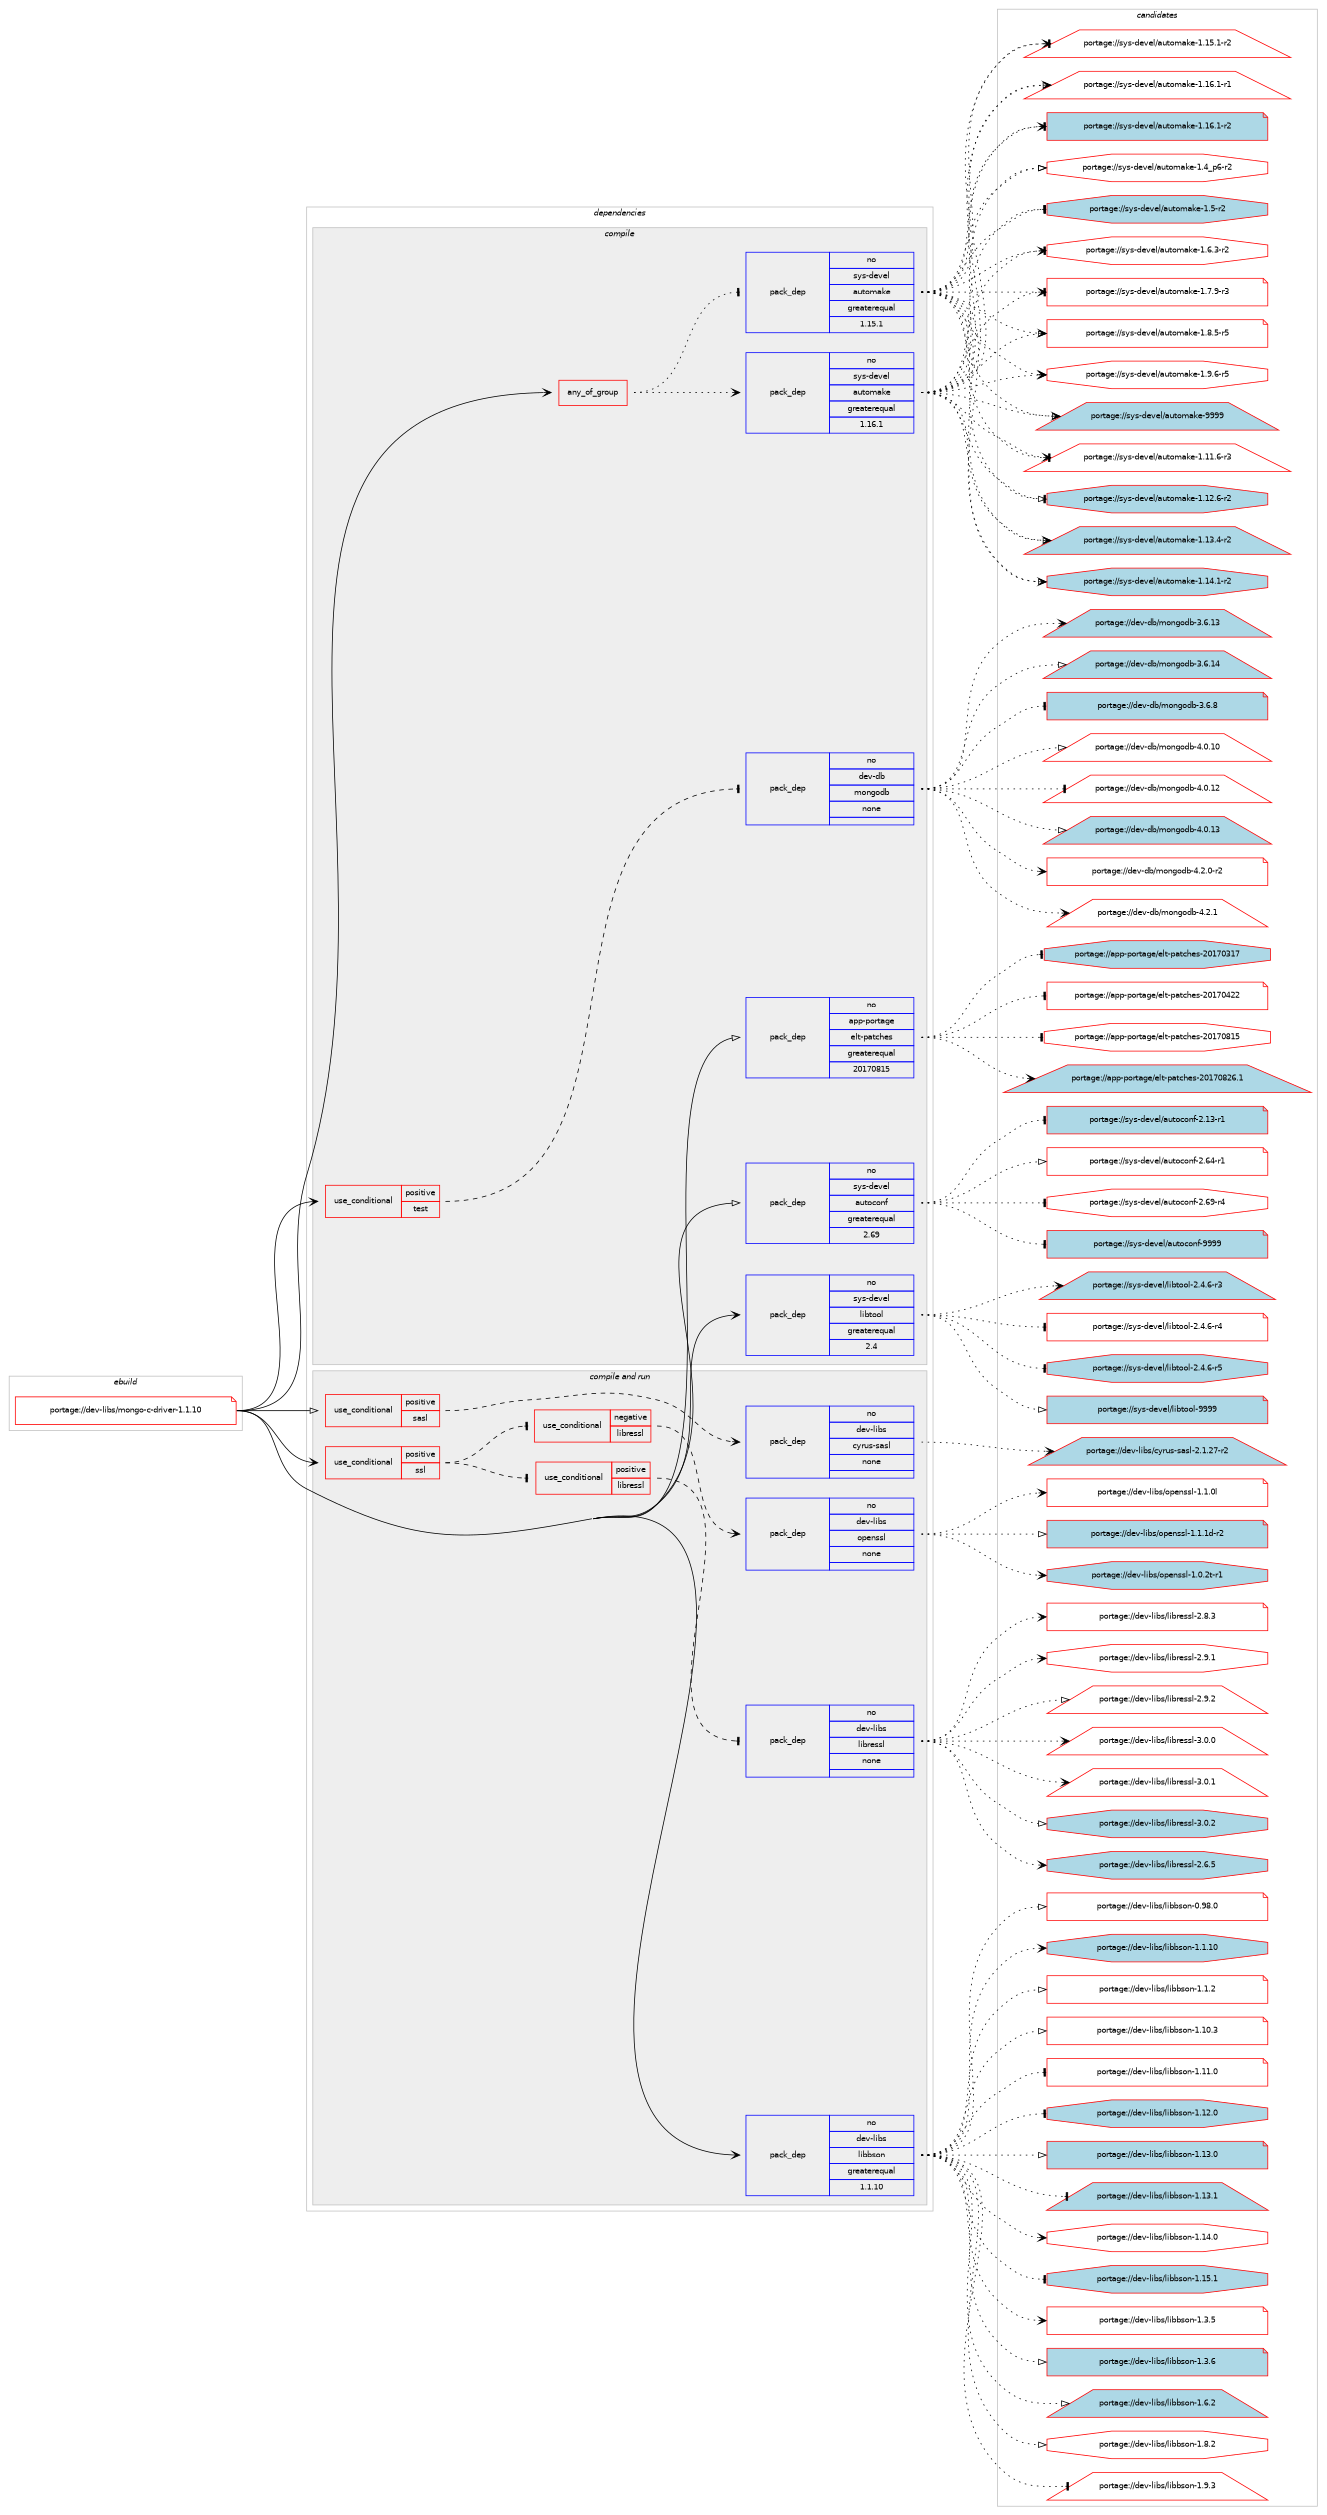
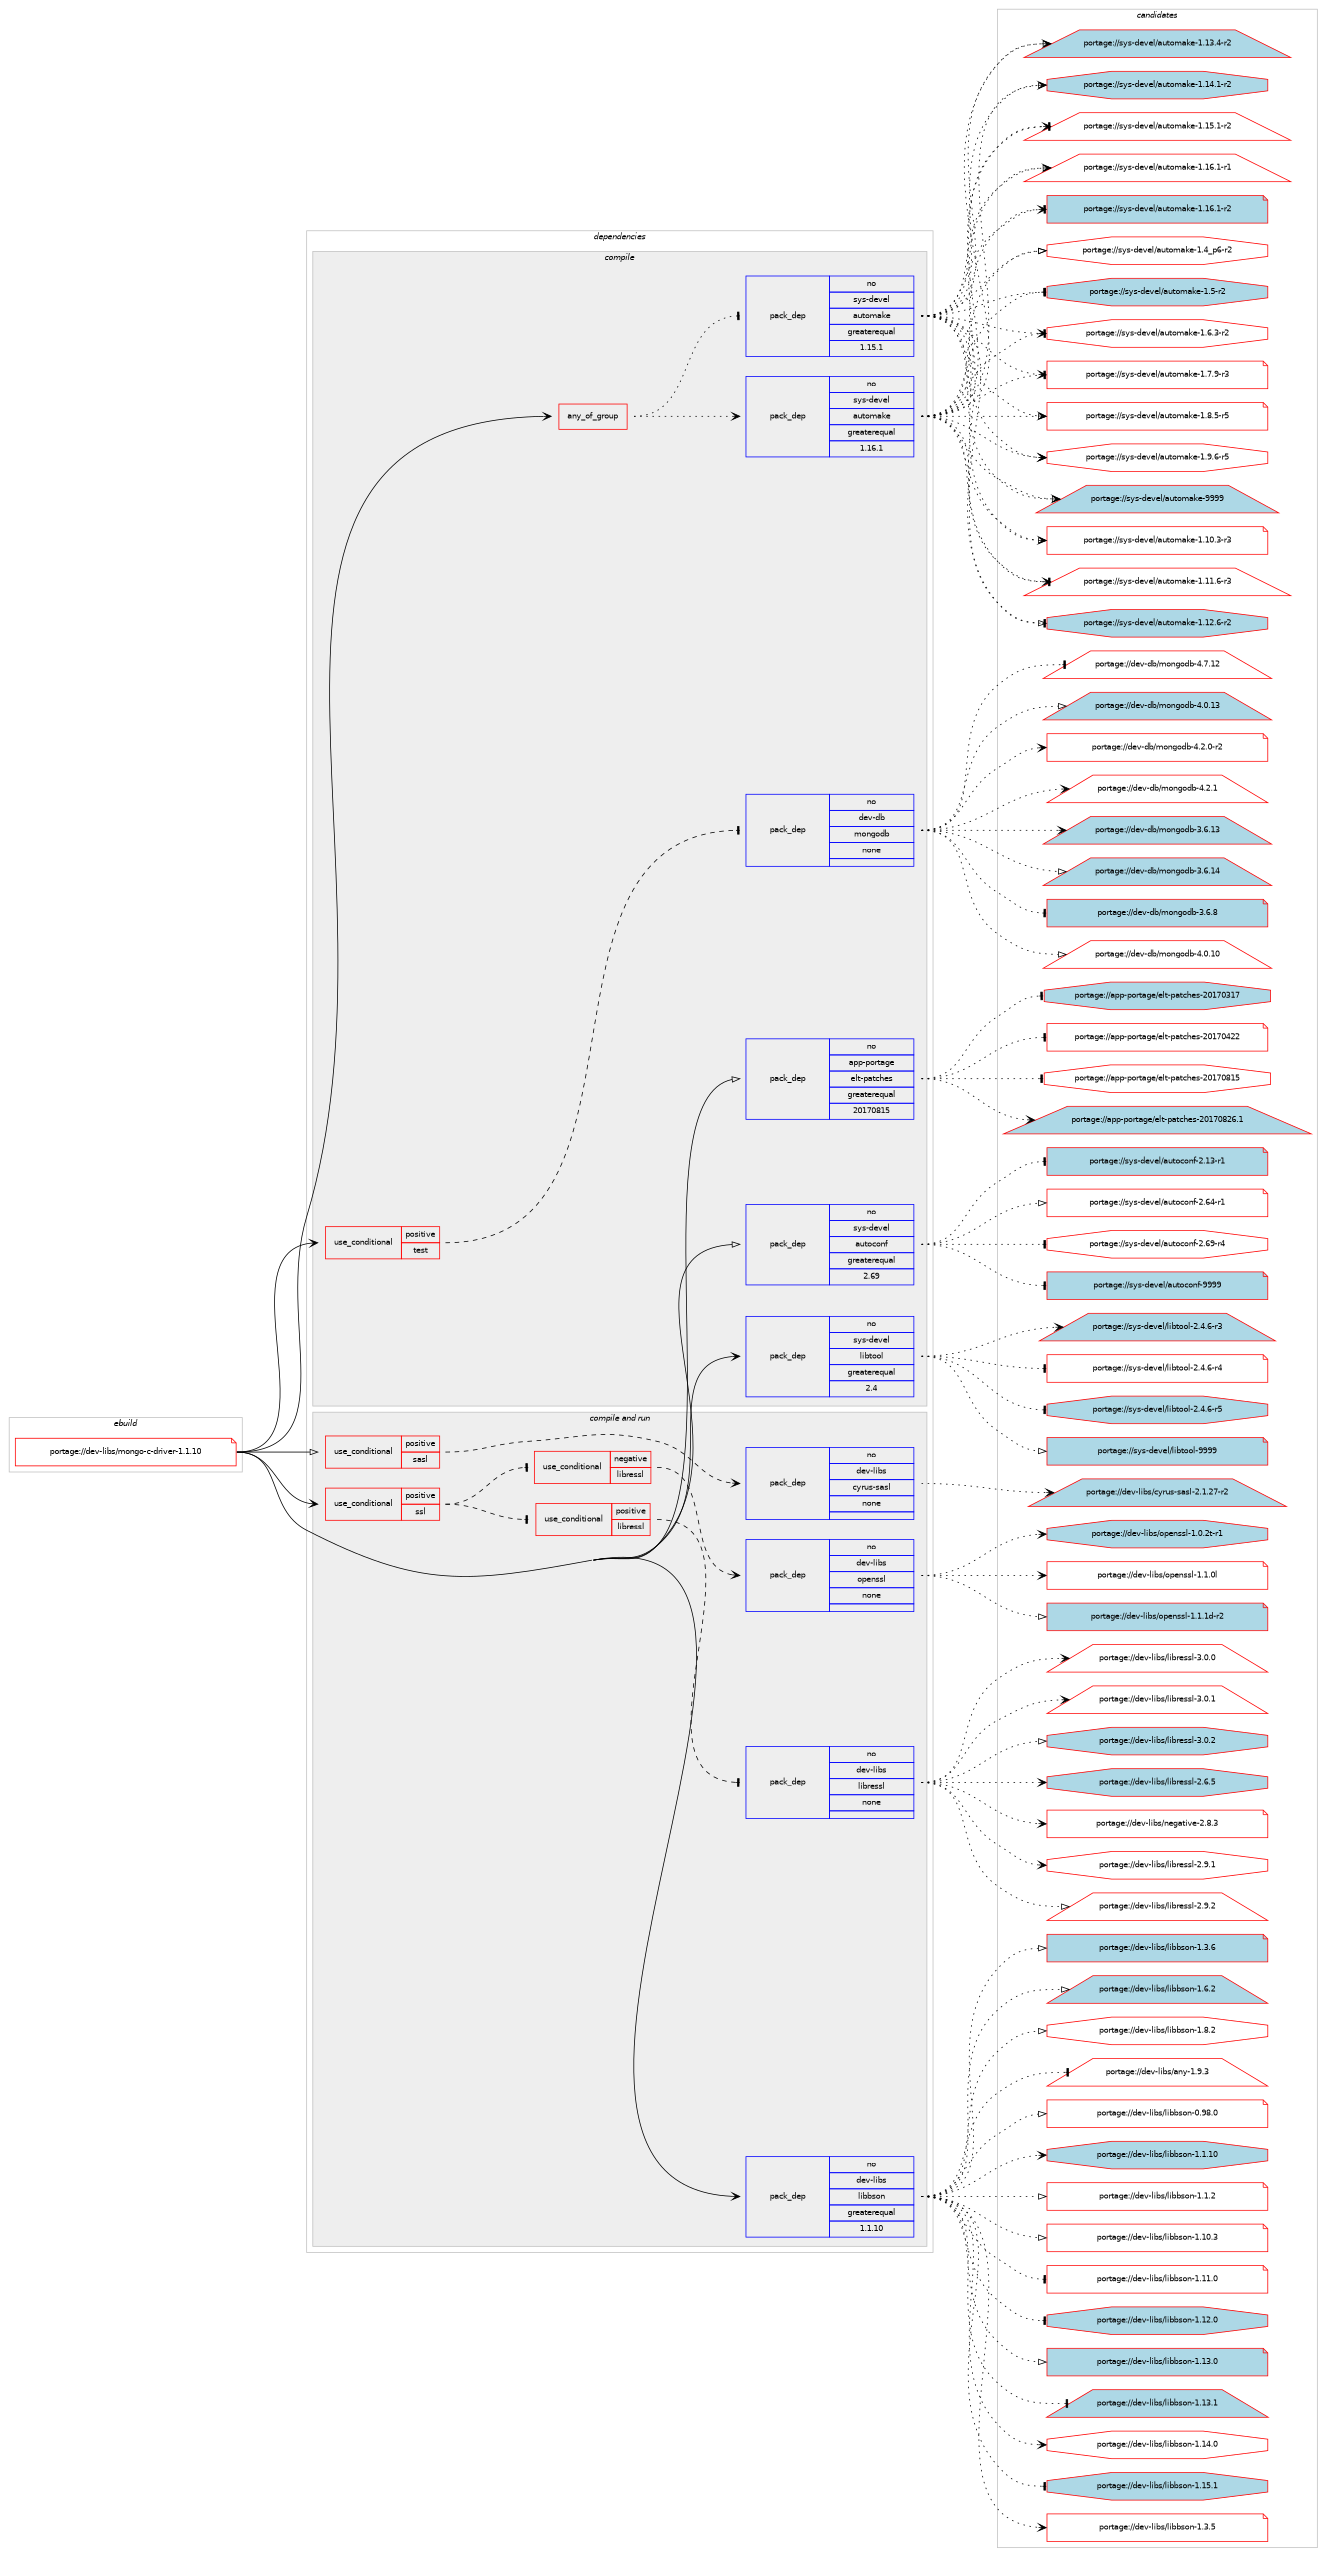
node "portage://sys-devel/automake-1.10.3-r3": added
node "portage://dev-db/mongodb-4.0.12": label "portage://dev-db/mongodb-4.0.12" -> "portage://dev-db/mongodb-4.7.12"
node "portage://dev-libs/libressl-2.8.3": label "portage://dev-libs/libressl-2.8.3" -> "portage://dev-libs/negative-2.8.3"
node "portage://dev-libs/libbson-1.9.3": label "portage://dev-libs/libbson-1.9.3" -> "portage://dev-libs/any-1.9.3"
